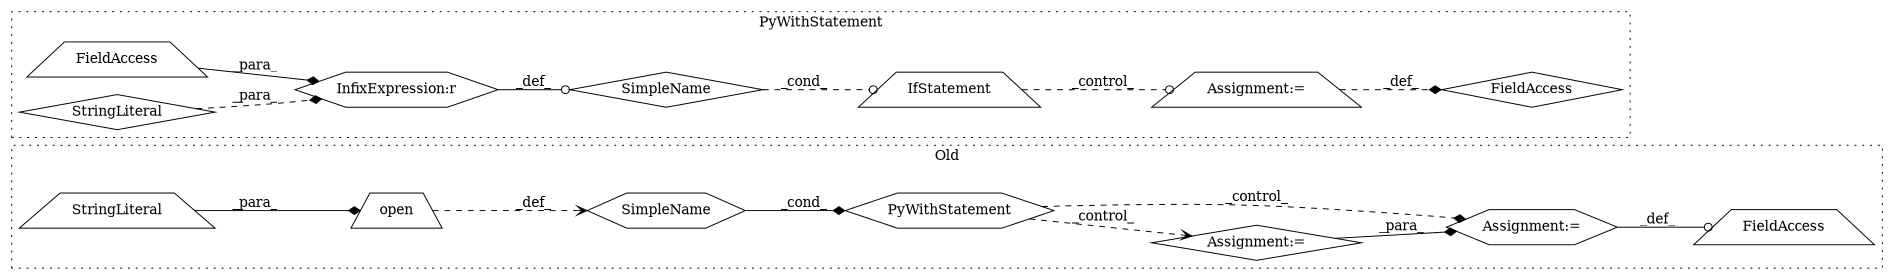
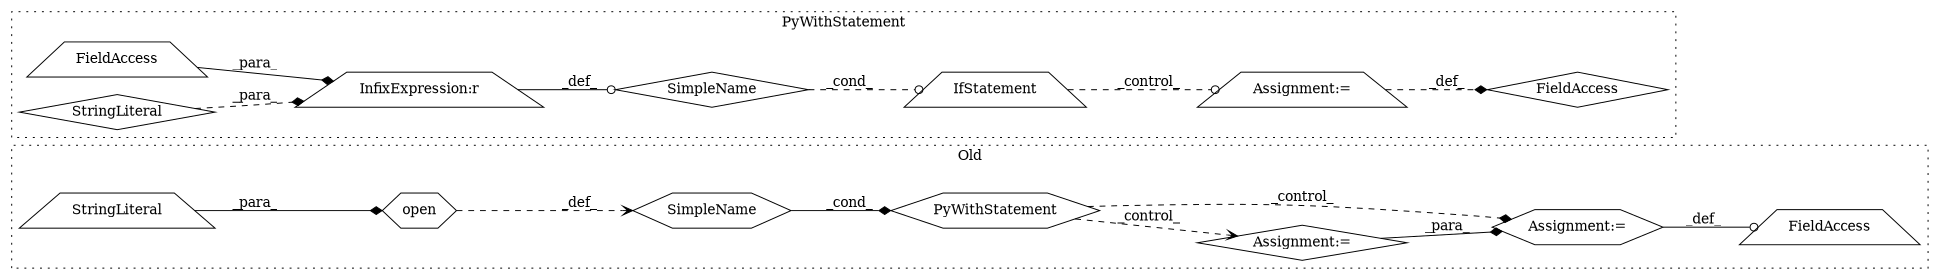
node "InfixExpression:r": shape hexagon -> trapezium
node "open": shape trapezium -> hexagon
